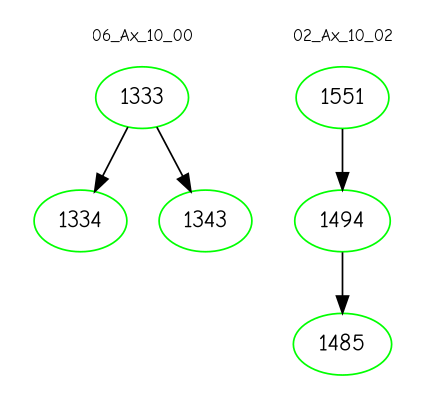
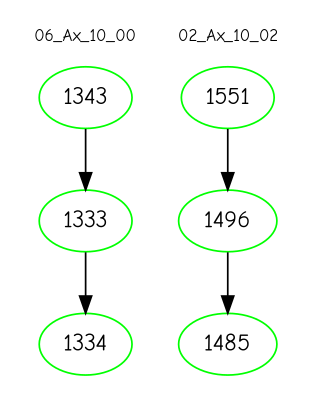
edge "1333" -> "1343": reversed
node "1494": label "1494" -> "1496"
